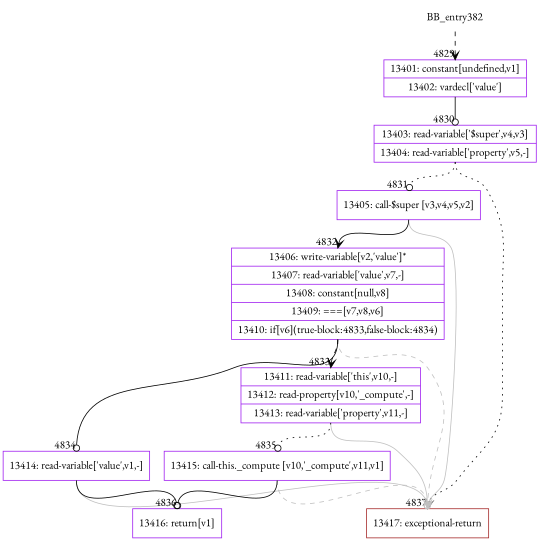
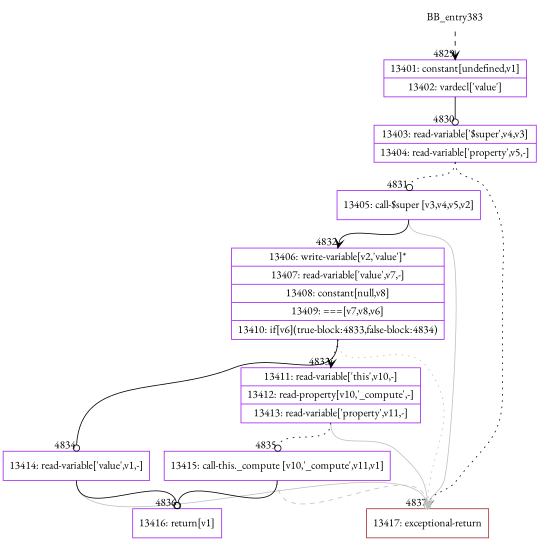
node "BB_entry382": label "BB_entry382" -> "BB_entry383"
edge "13406: write-variable[v2,'value']*" -> "13411: read-variable['this',v10,-]": style dashed -> dotted
edge "13406: write-variable[v2,'value']*" -> "13417: exceptional-return": style dashed -> dotted
